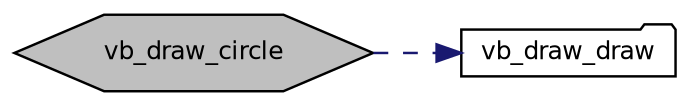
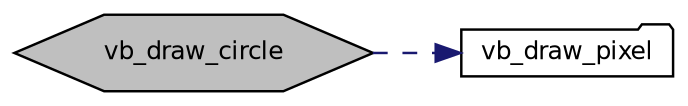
node "vb_draw_draw": label "vb_draw_draw" -> "vb_draw_pixel"
